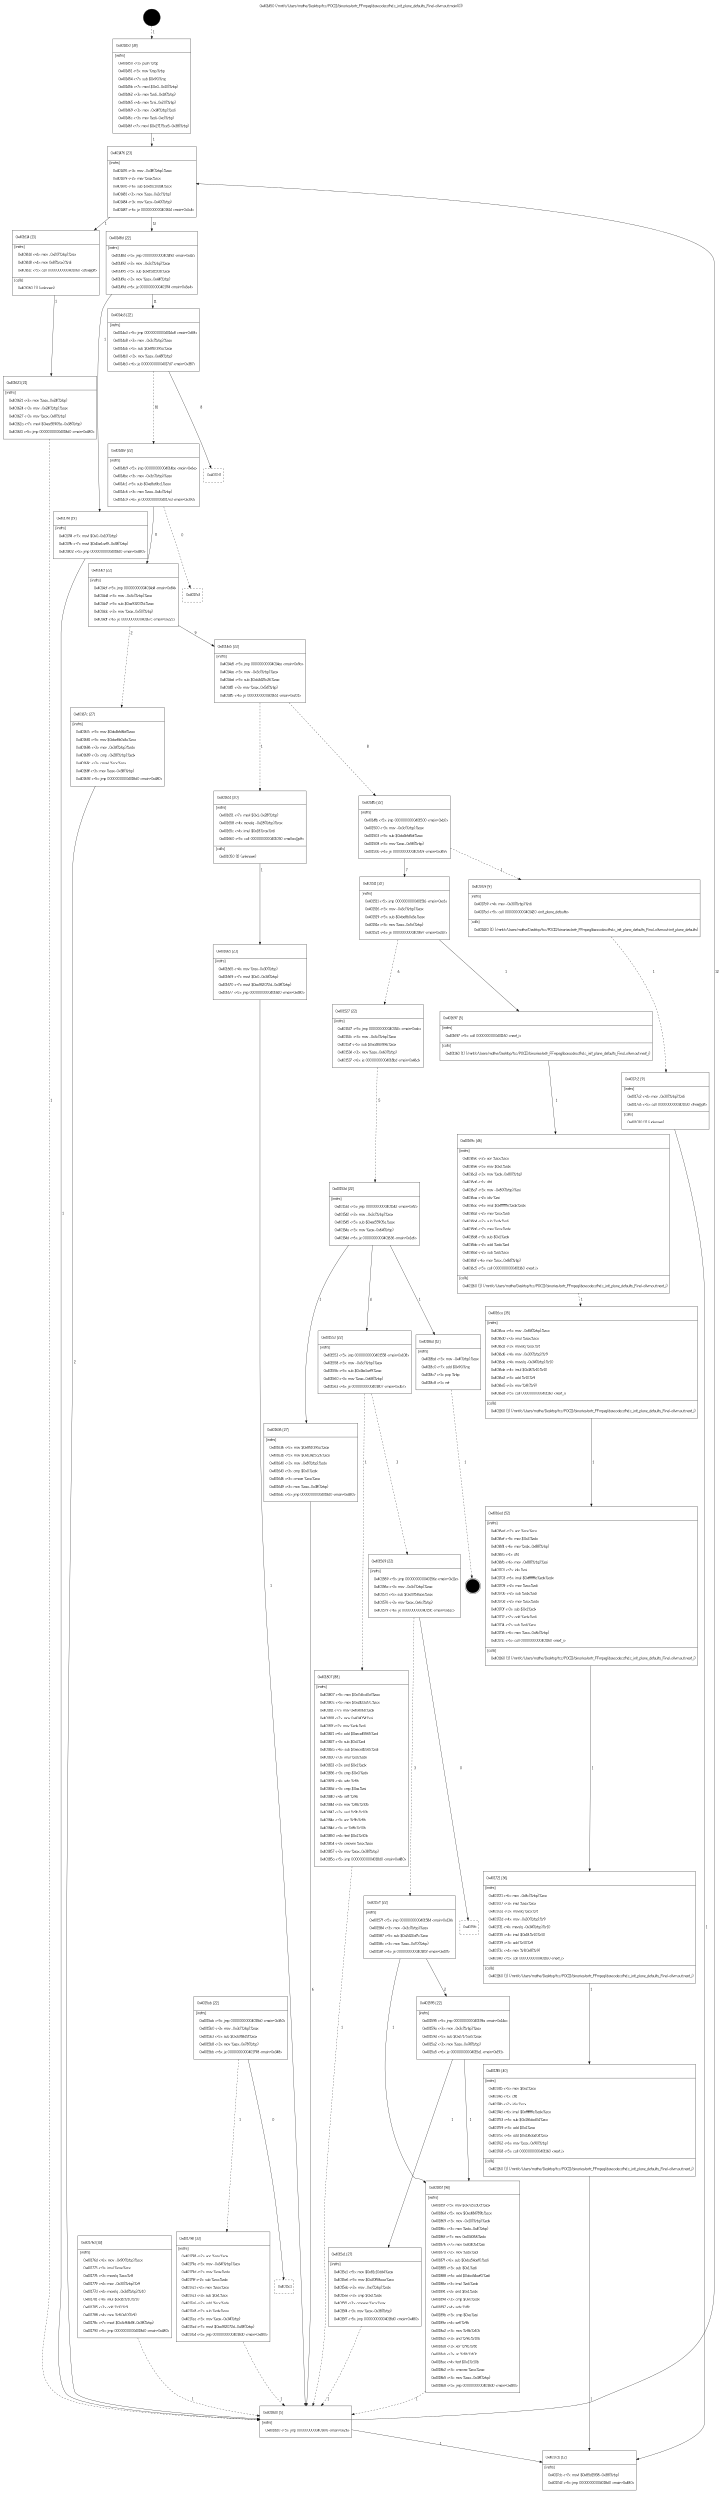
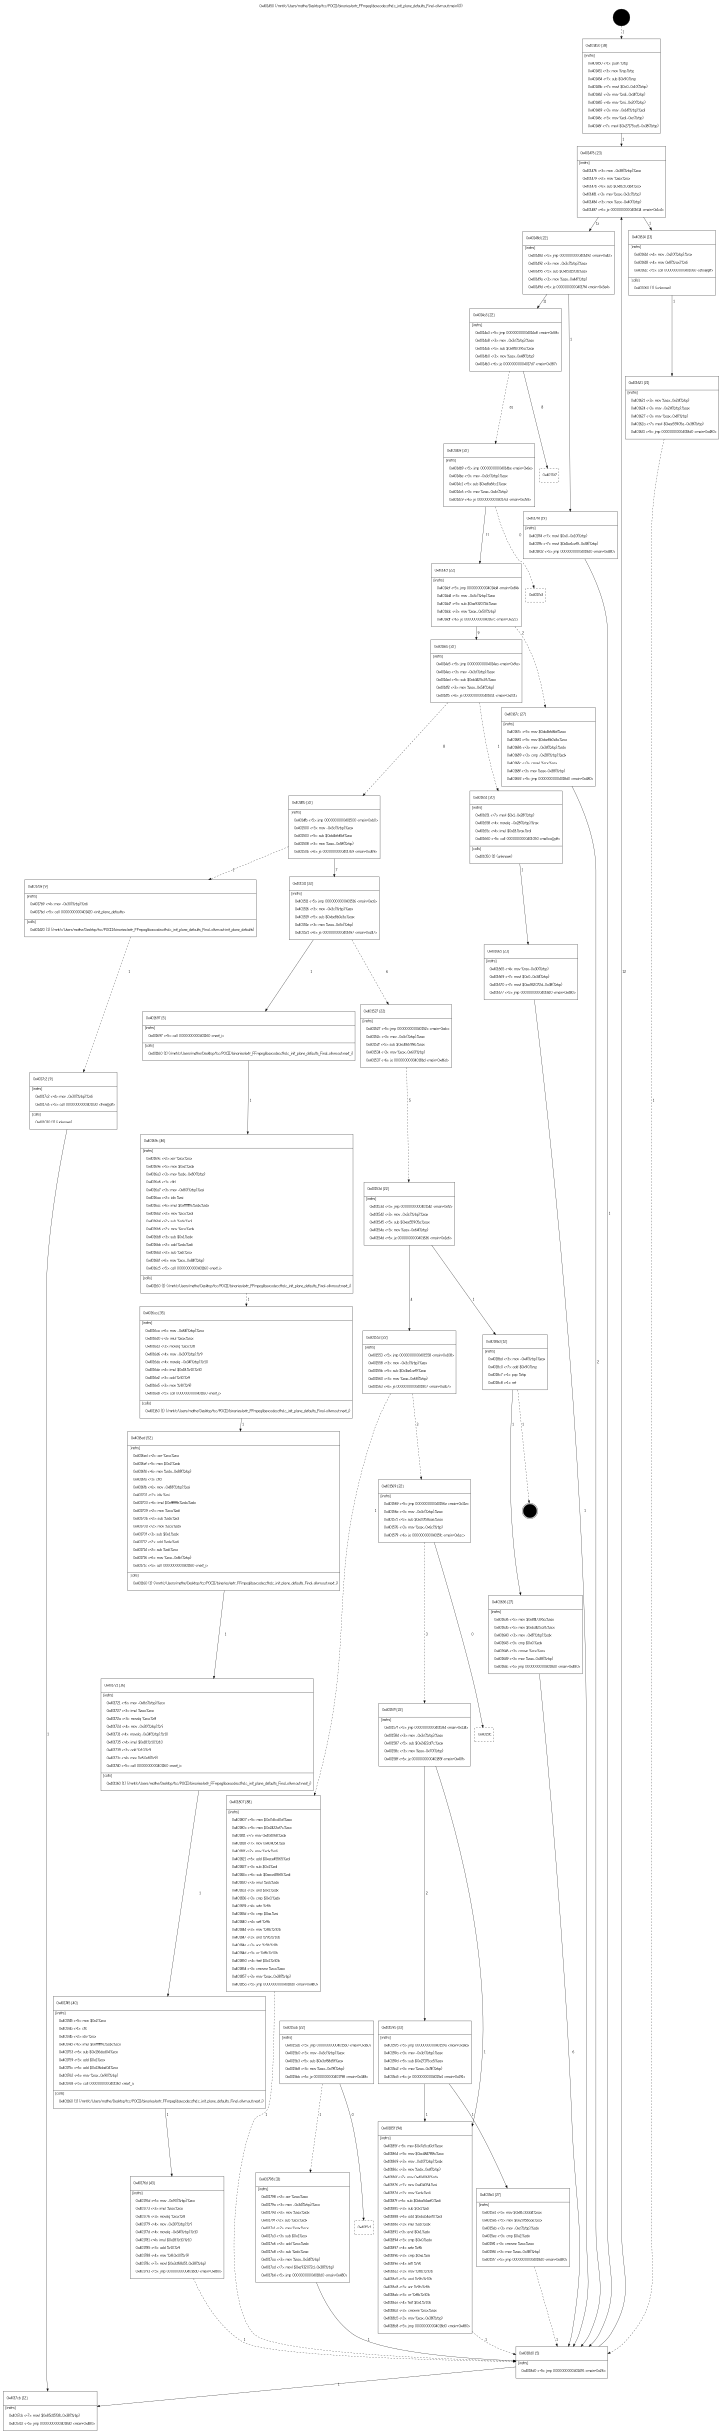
edge "0x40153d [22]" -> "0x401636 [27]": now "0x4018bd [12]" -> "0x401636 [27]"
edge "0x401745 [40]" -> "0x4017cb [12]": now "0x401745 [40]" -> "0x40176d [43]"
edge "0x401798 [33]" -> "0x4018d0 [5]": style dashed -> solid
